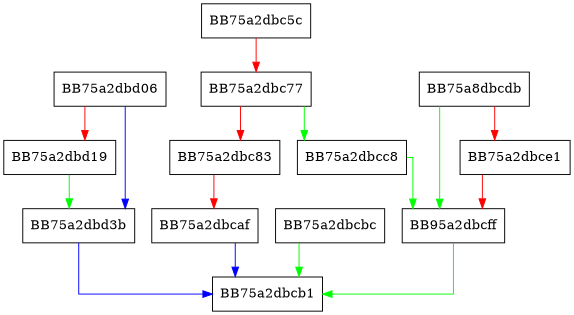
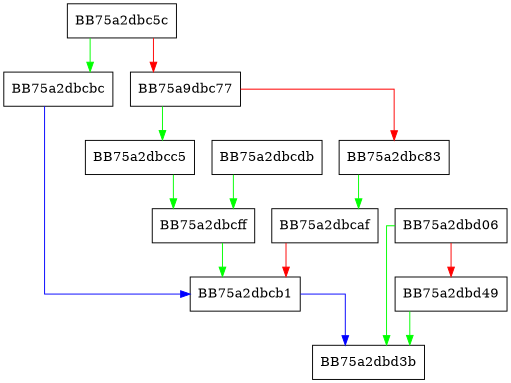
edge "BB75a2dbc5c" -> "BB75a2dbcbc": added
node "BB75a2dbc77": label "BB75a2dbc77" -> "BB75a9dbc77"
node "BB75a8dbcdb": label "BB75a8dbcdb" -> "BB75a2dbcdb"
edge "BB75a2dbd06" -> "BB75a2dbd3b": color blue -> green
node "BB75a2dbd19": label "BB75a2dbd19" -> "BB75a2dbd49"
node "BB75a2dbcc8": label "BB75a2dbcc8" -> "BB75a2dbcc5"
node "BB75a2dbce1": removed
edge "BB75a2dbc83" -> "BB75a2dbcaf": color red -> green
node "BB95a2dbcff": label "BB95a2dbcff" -> "BB75a2dbcff"
edge "BB75a2dbcaf" -> "BB75a2dbcb1": color blue -> red
edge "BB75a2dbcbc" -> "BB75a2dbcb1": color green -> blue
edge "BB75a2dbd3b" -> "BB75a2dbcb1": reversed
